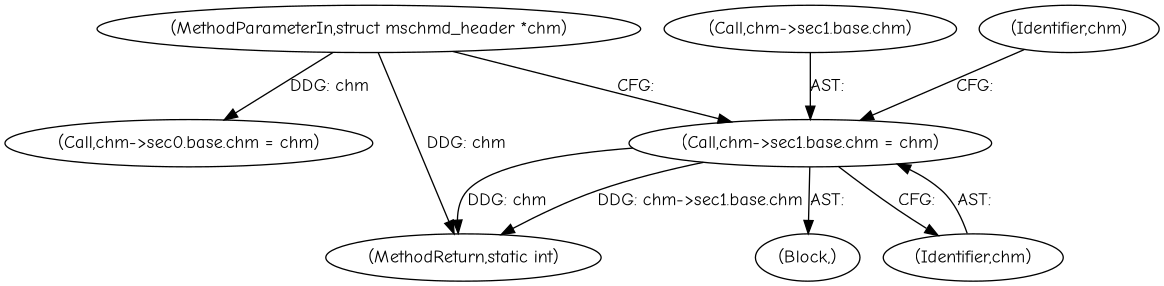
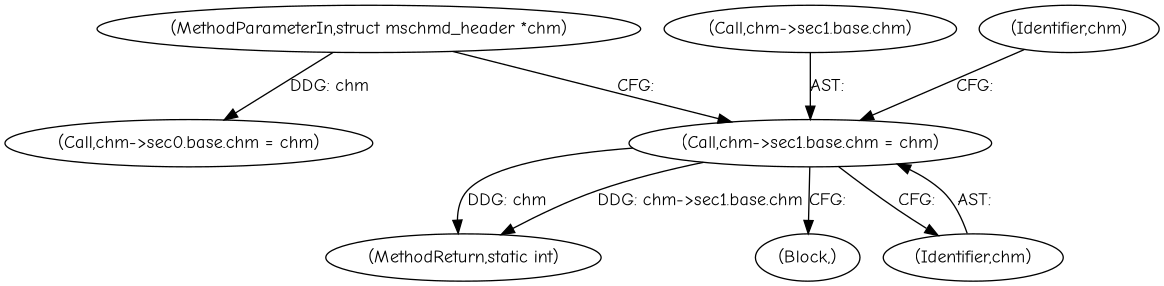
edge "(MethodParameterIn,struct mschmd_header *chm)" -> "(MethodReturn,static int)": removed, label "DDG: chm"
edge "(Call,chm->sec1.base.chm = chm)" -> "(Block,)": label "AST: " -> "CFG: "
